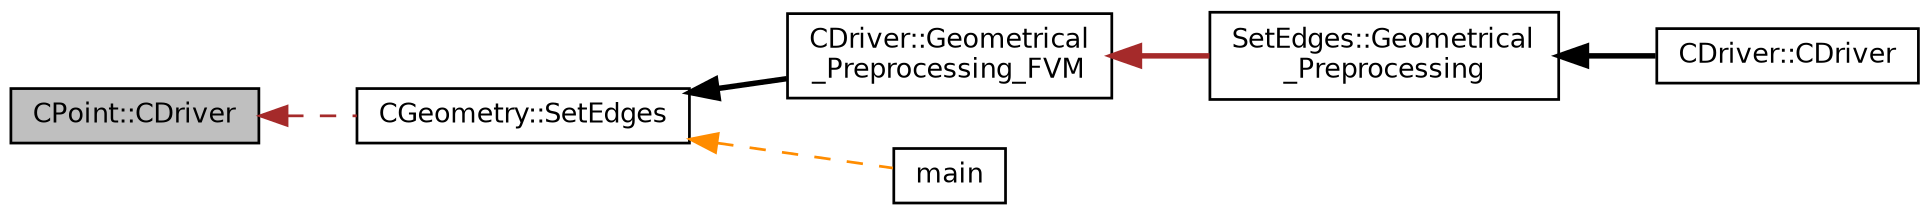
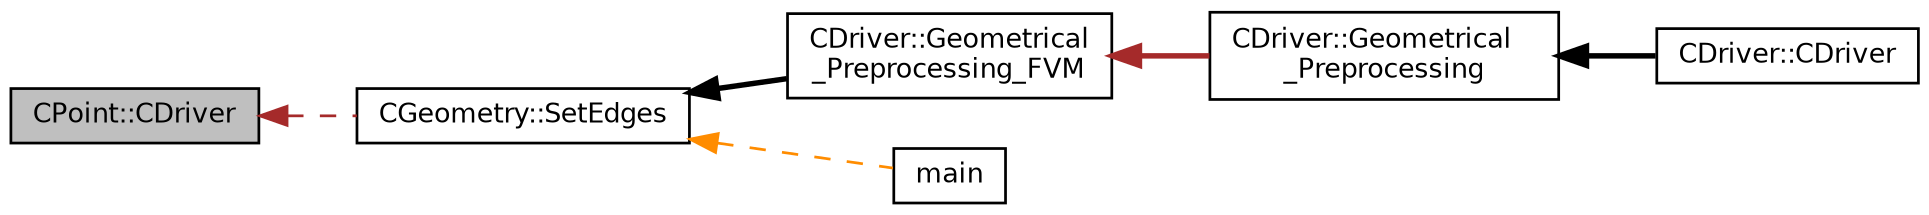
node "SetEdges::Geometrical _Preprocessing": label "SetEdges::Geometrical _Preprocessing" -> "CDriver::Geometrical _Preprocessing"
